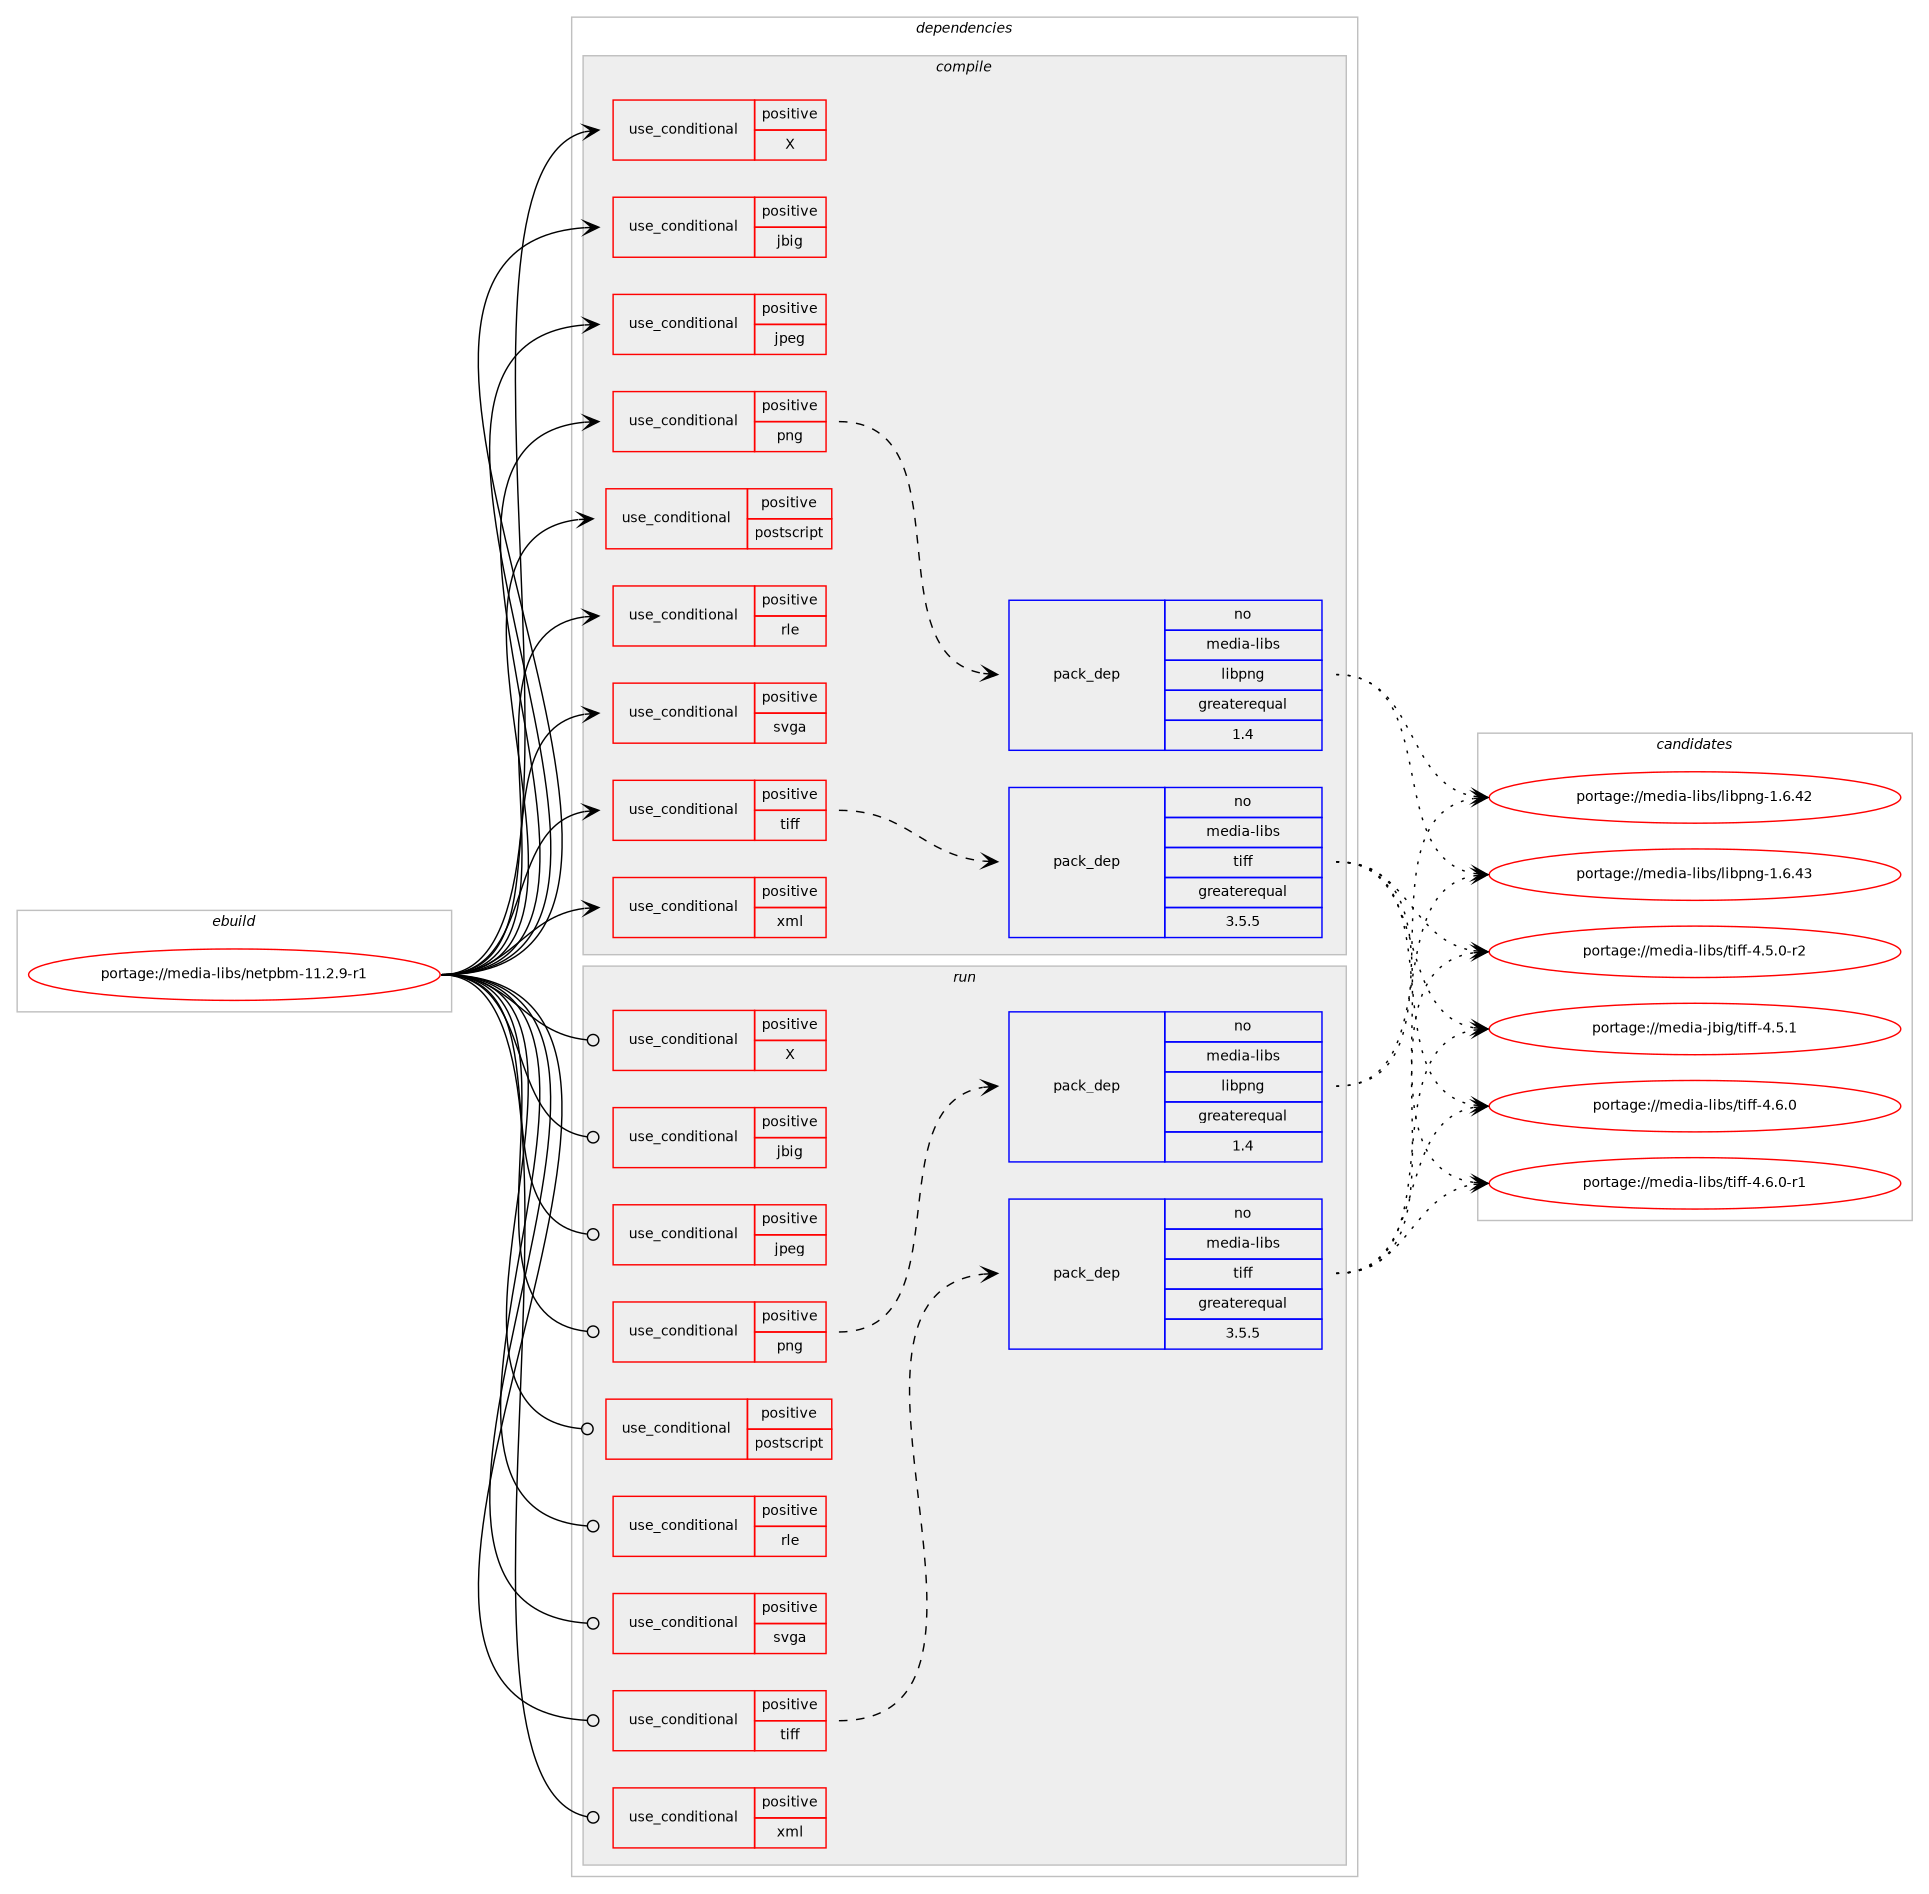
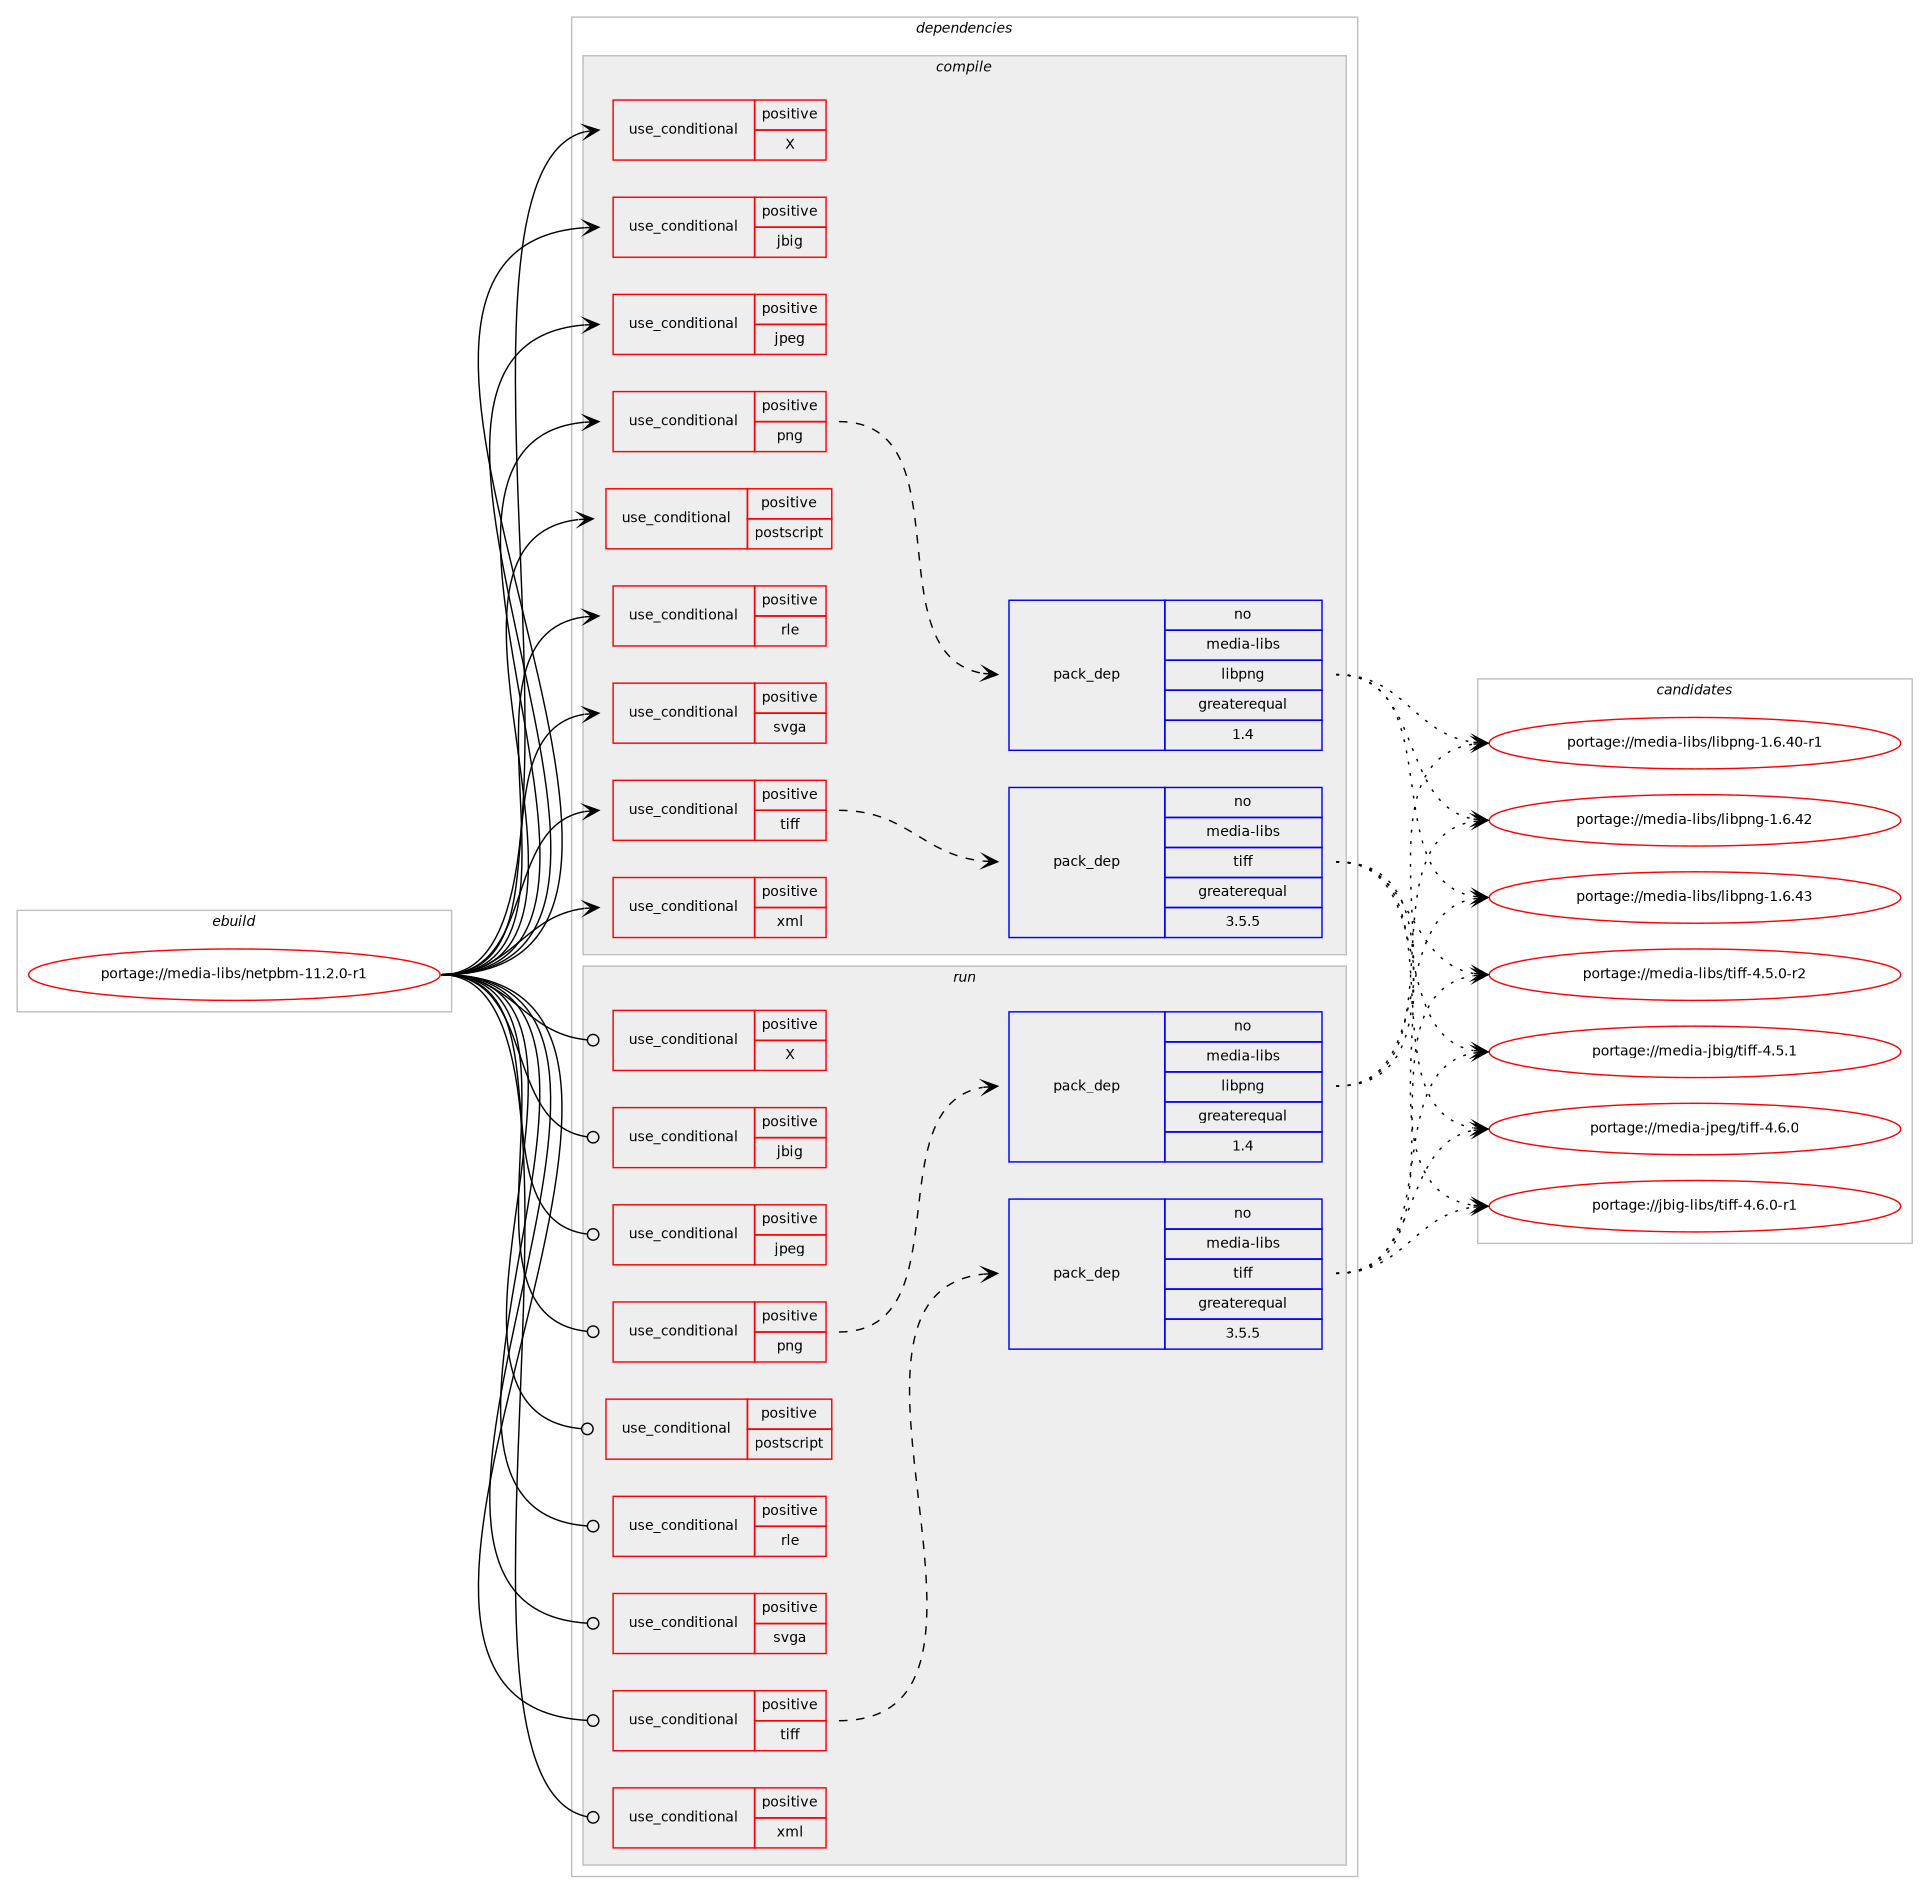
node "portage://media-libs/libpng-1.6.40-r1": added
node "portage://media-libs/netpbm-11.2.9-r1": label "portage://media-libs/netpbm-11.2.9-r1" -> "portage://media-libs/netpbm-11.2.0-r1"
node "portage://media-libs/tiff-4.6.0": label "portage://media-libs/tiff-4.6.0" -> "portage://media-jpeg/tiff-4.6.0"
node "portage://media-libs/tiff-4.6.0-r1": label "portage://media-libs/tiff-4.6.0-r1" -> "portage://jbig-libs/tiff-4.6.0-r1"
